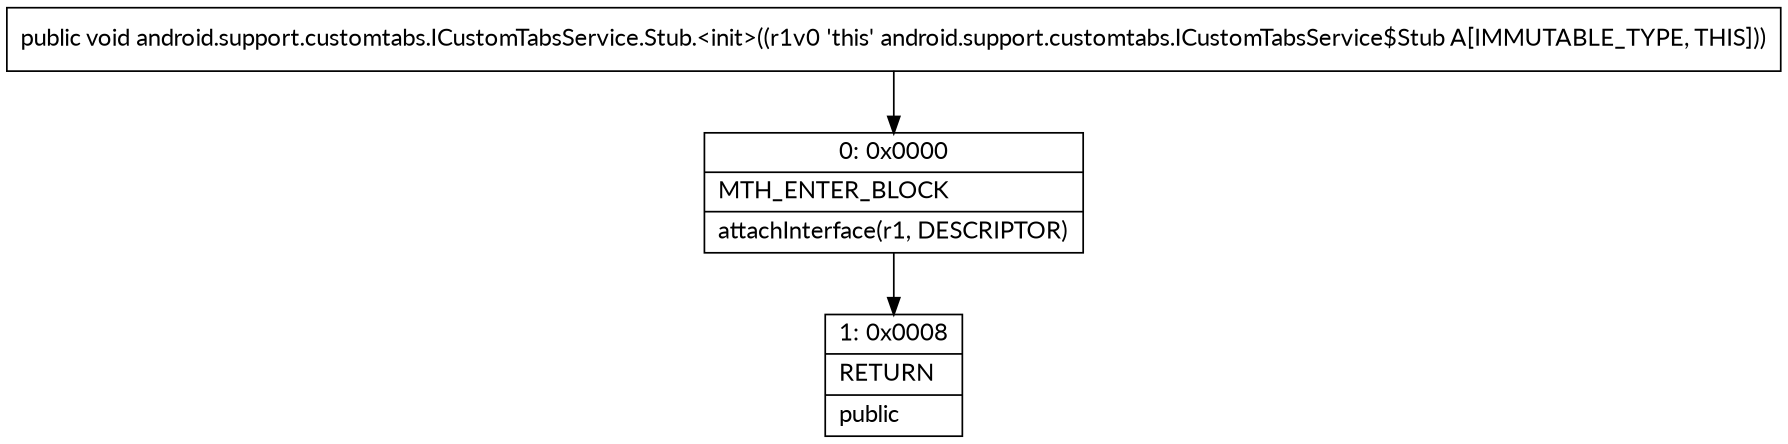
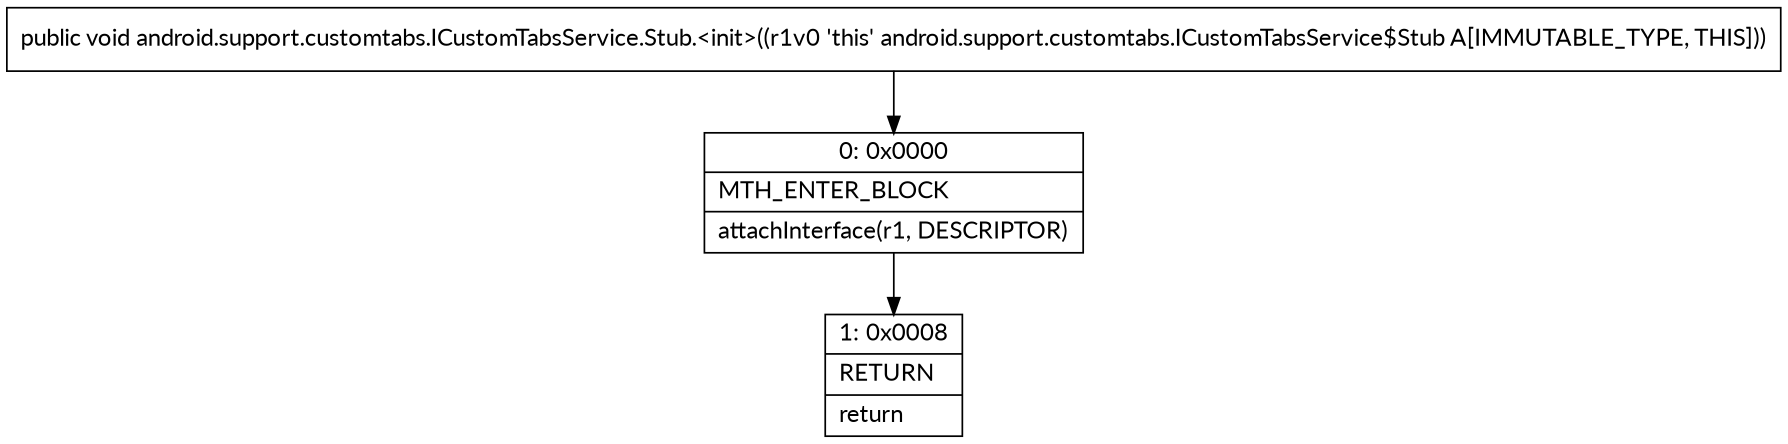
node "1: 0x0008": text "public" -> "return"
